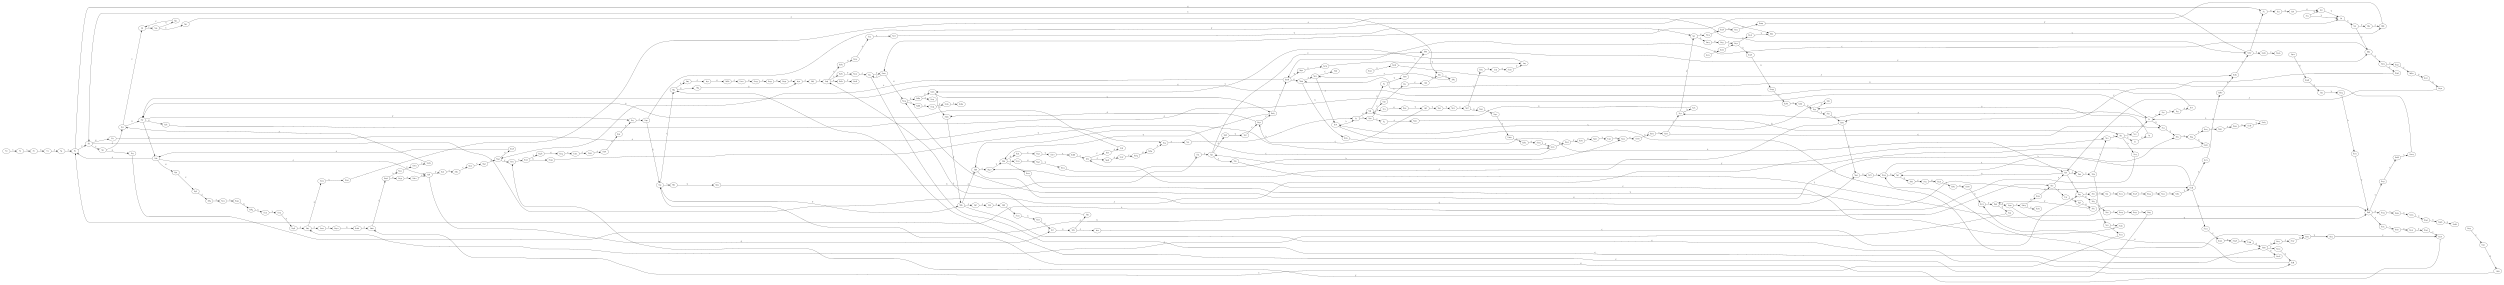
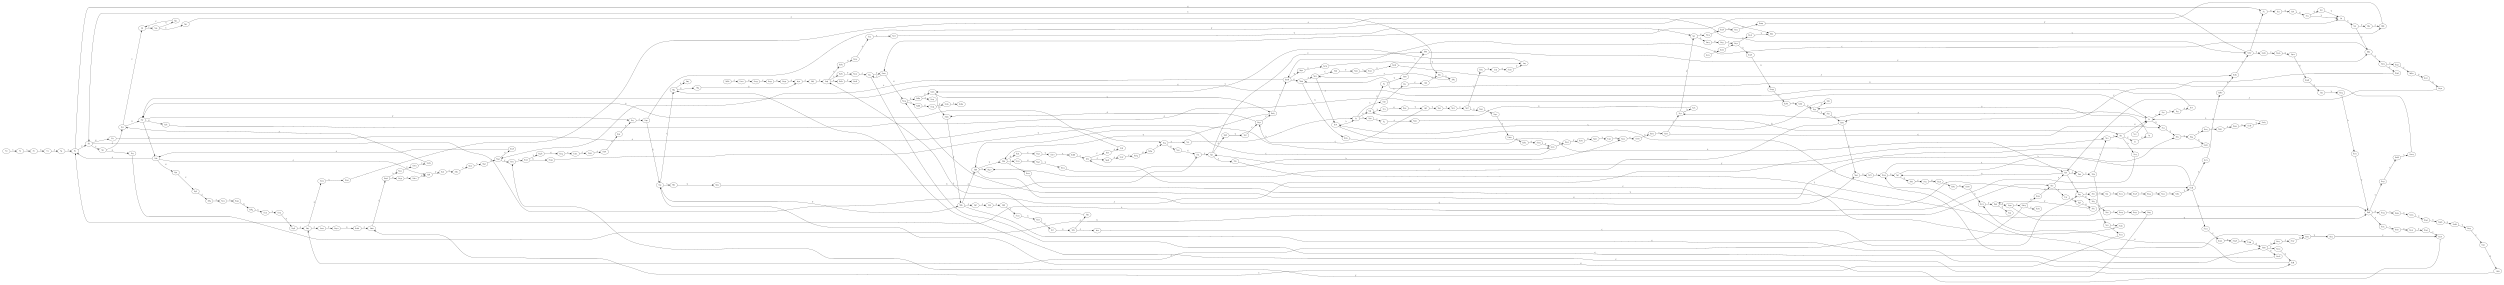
edge "S16" -> "S37": now "S16" -> "S25"
edge "S296" -> "S302": added, label "G"
node "S191": added
node "S151": removed
edge "S50" -> "S49": now "S33" -> "S49"
edge "S15" -> "S22": now "S15" -> "S34"
node "S20": added
edge "S140" -> "S174": now "S116" -> "S174"
edge "S286" -> "S297": added, label "T"
edge "S38" -> "S57": removed, label "G"
edge "S131" -> "S165": now "S164" -> "S165"
